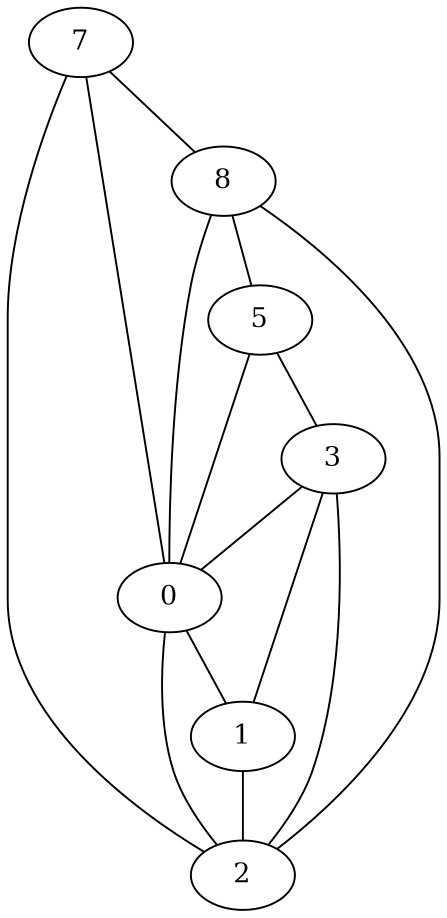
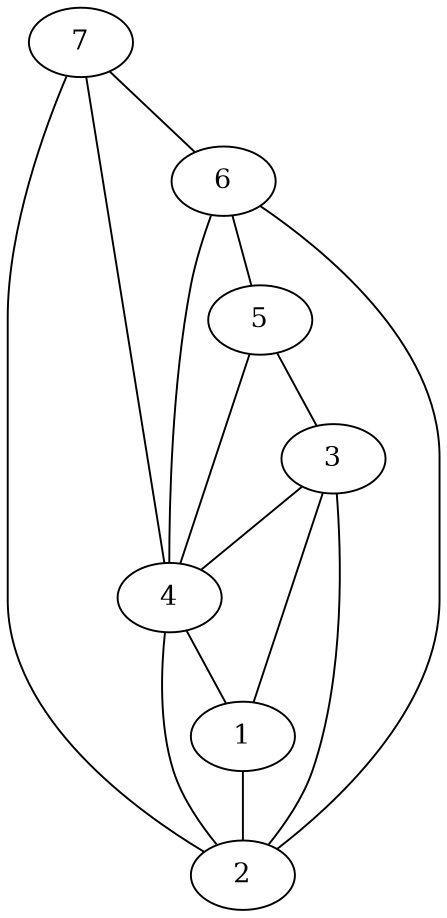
node "8": label "8" -> "6"
node "0": label "0" -> "4"
